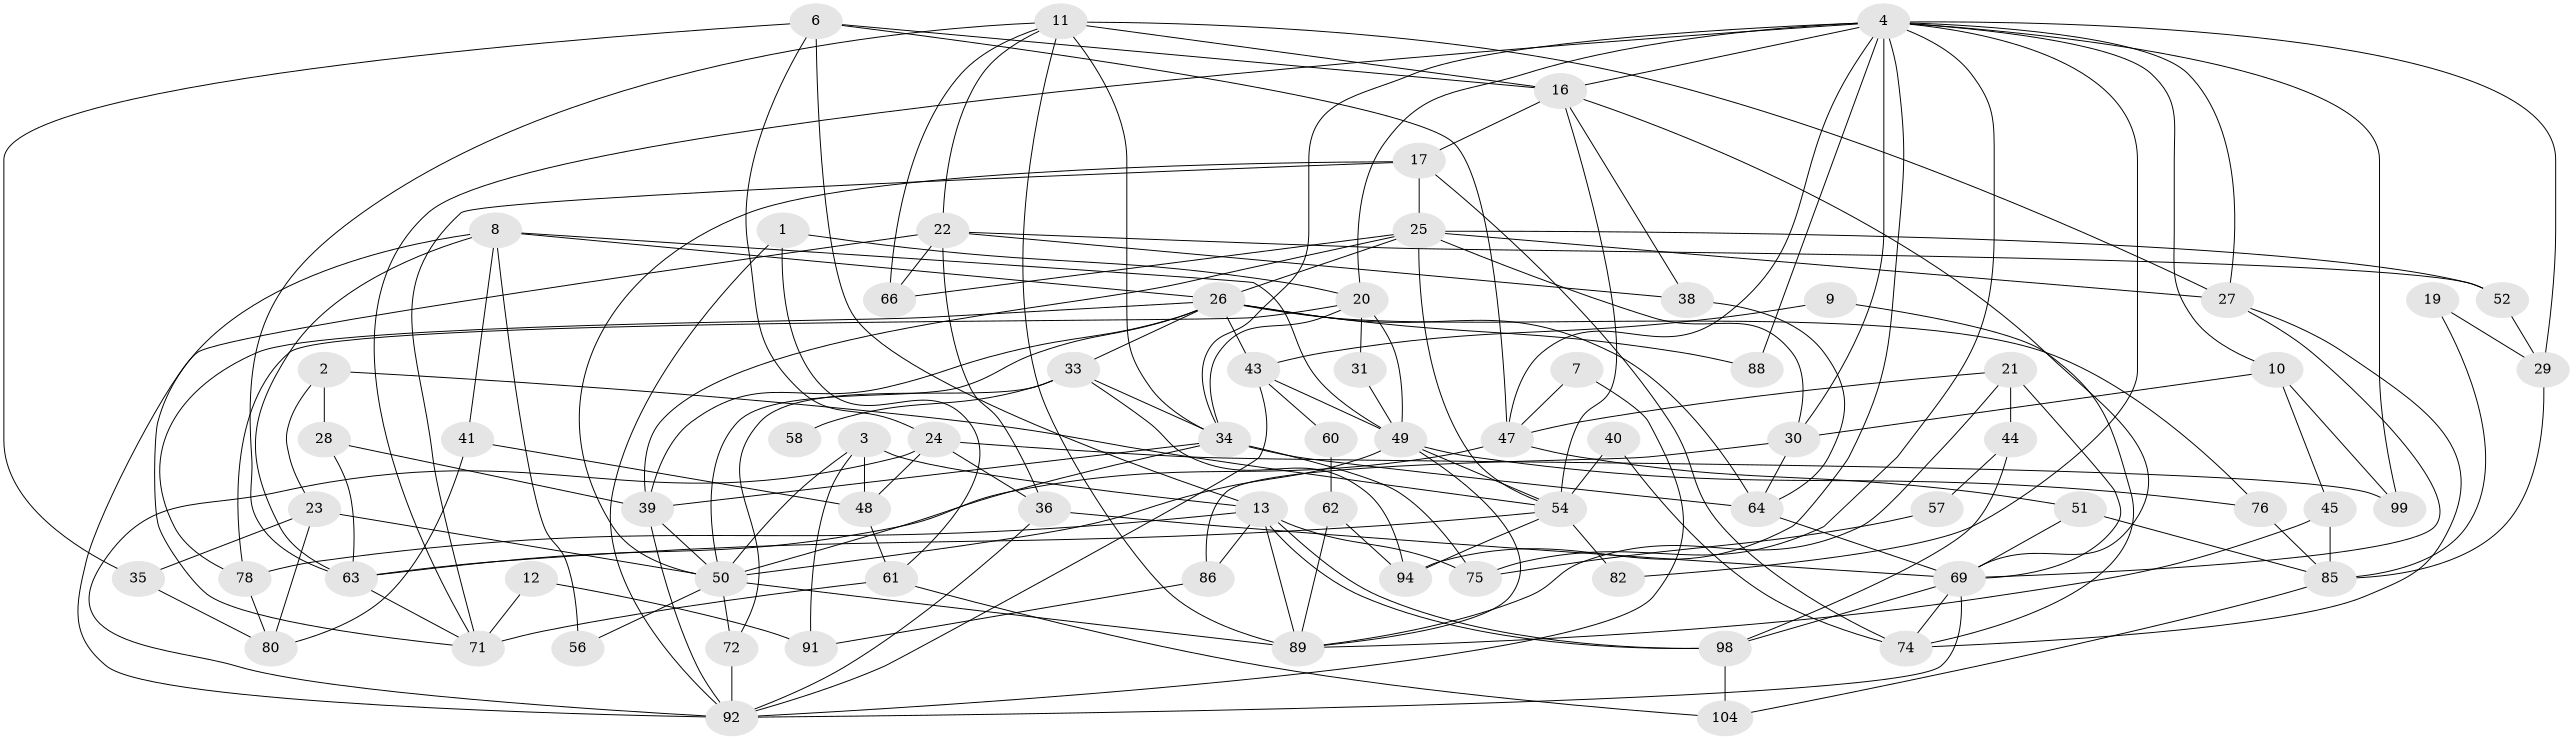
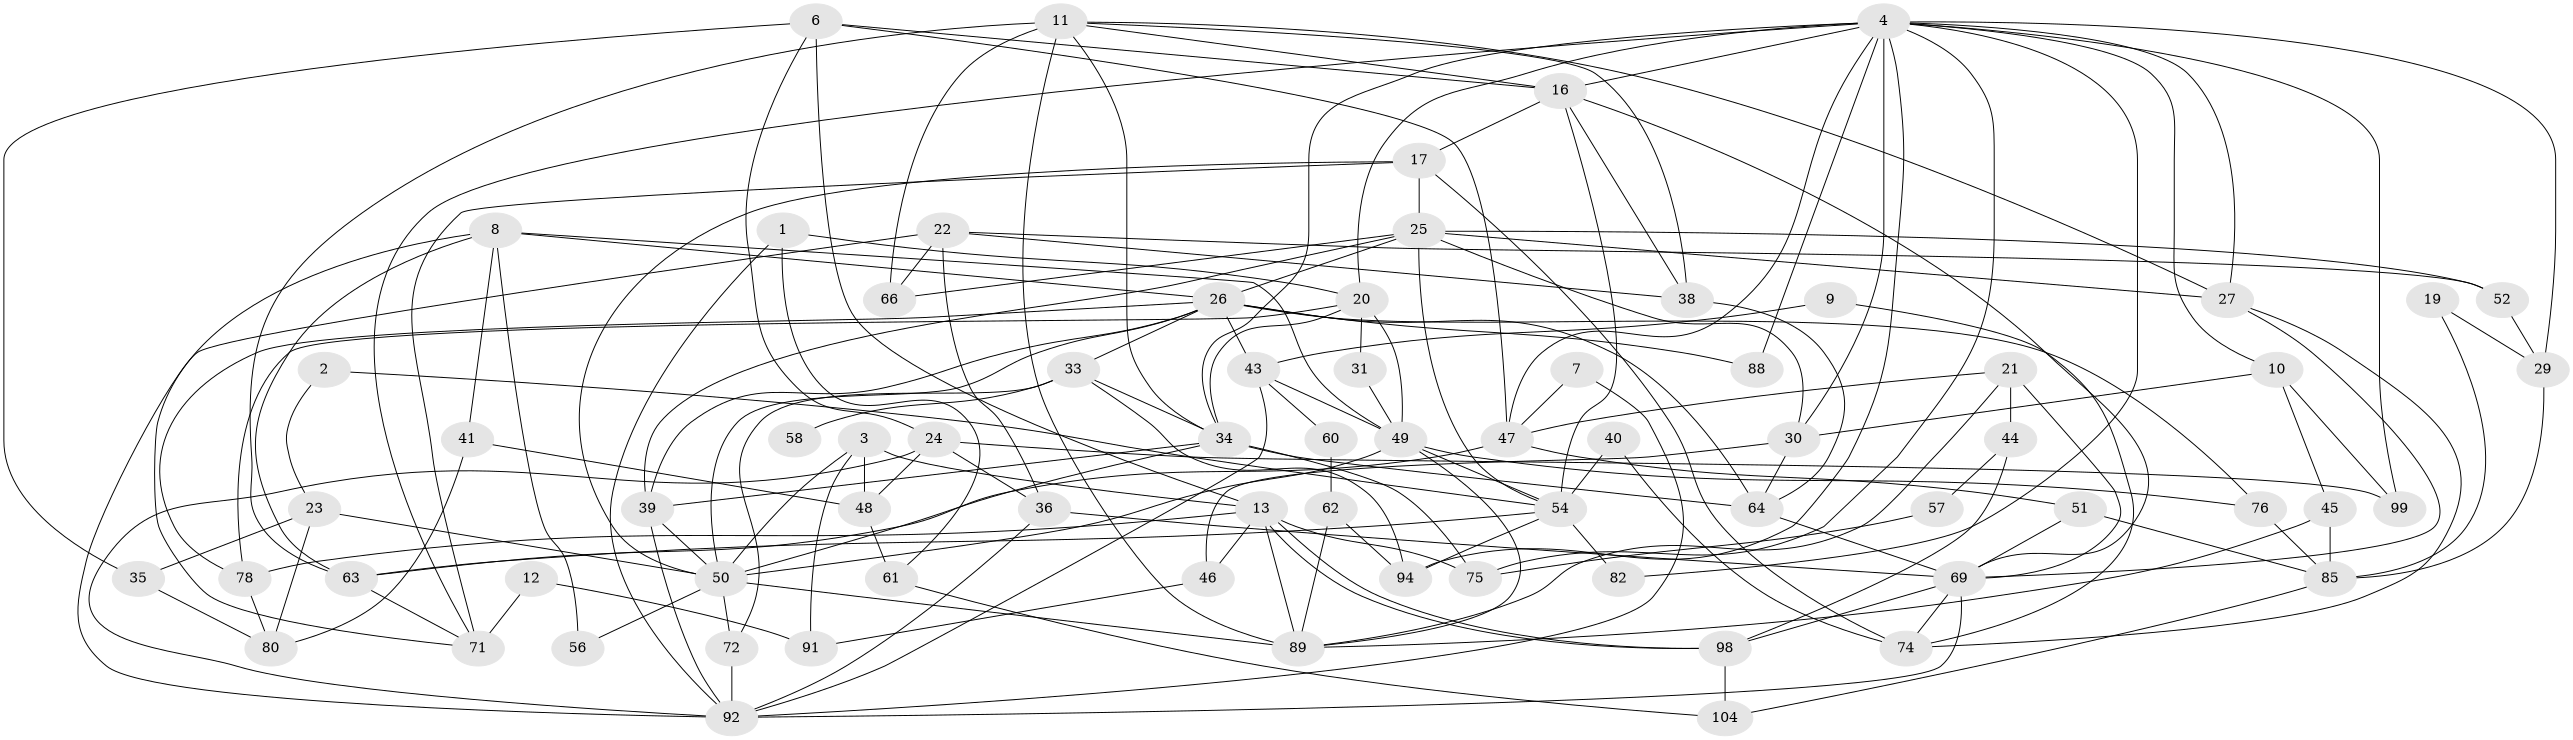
edge "11" -- "22": now "11" -- "38"
node "28": removed
node "86": label "86" -> "46"
edge "61" -- "71": removed
